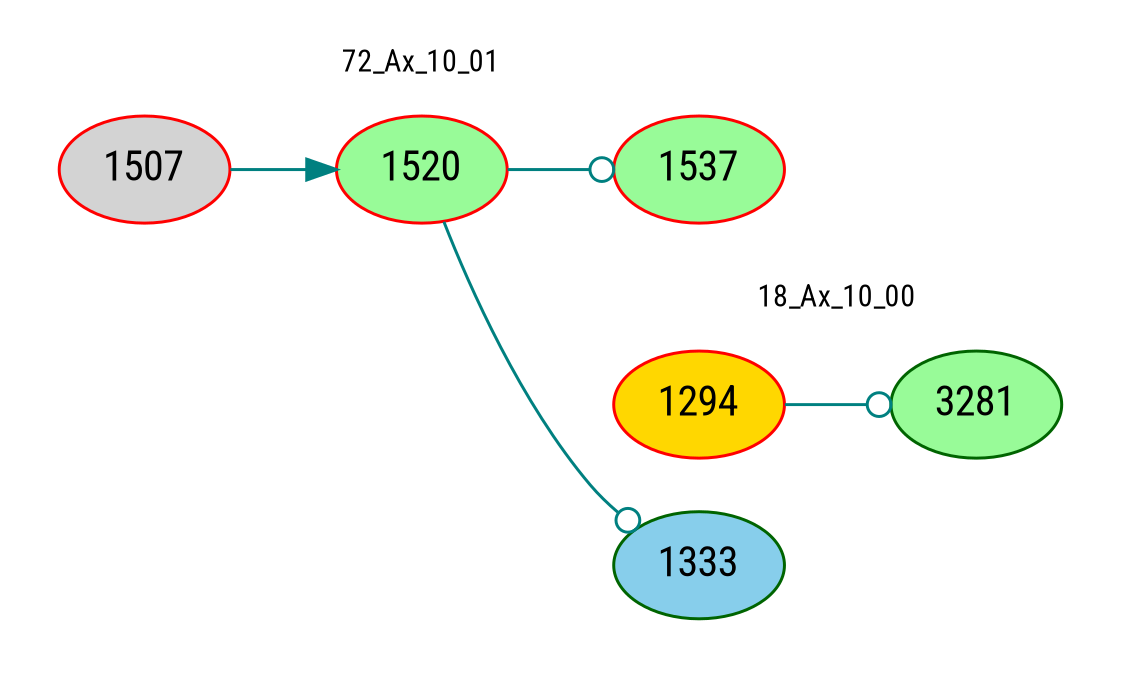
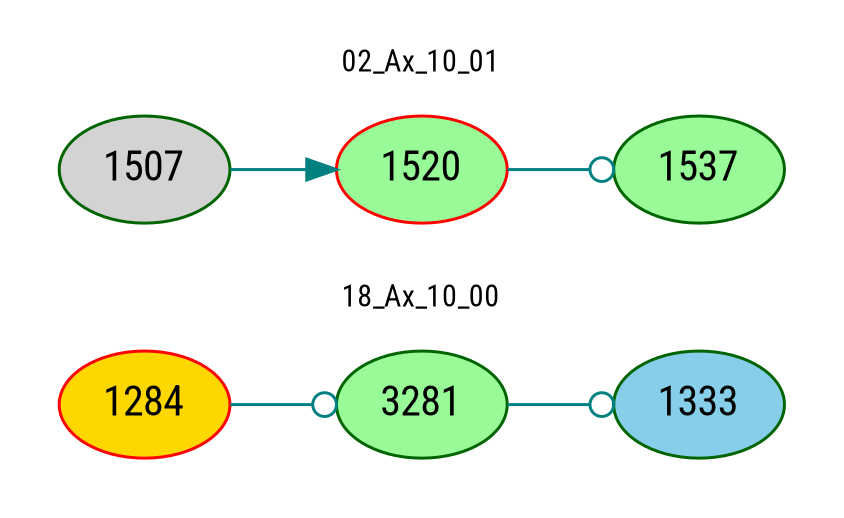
cluster "72_Ax_10_01": label "72_Ax_10_01" -> "02_Ax_10_01"
node "1507": color red -> darkgreen
node "1537": color red -> darkgreen
edge "1520" -> "1333": now "3281" -> "1333"
node "1294": label "1294" -> "1284"
